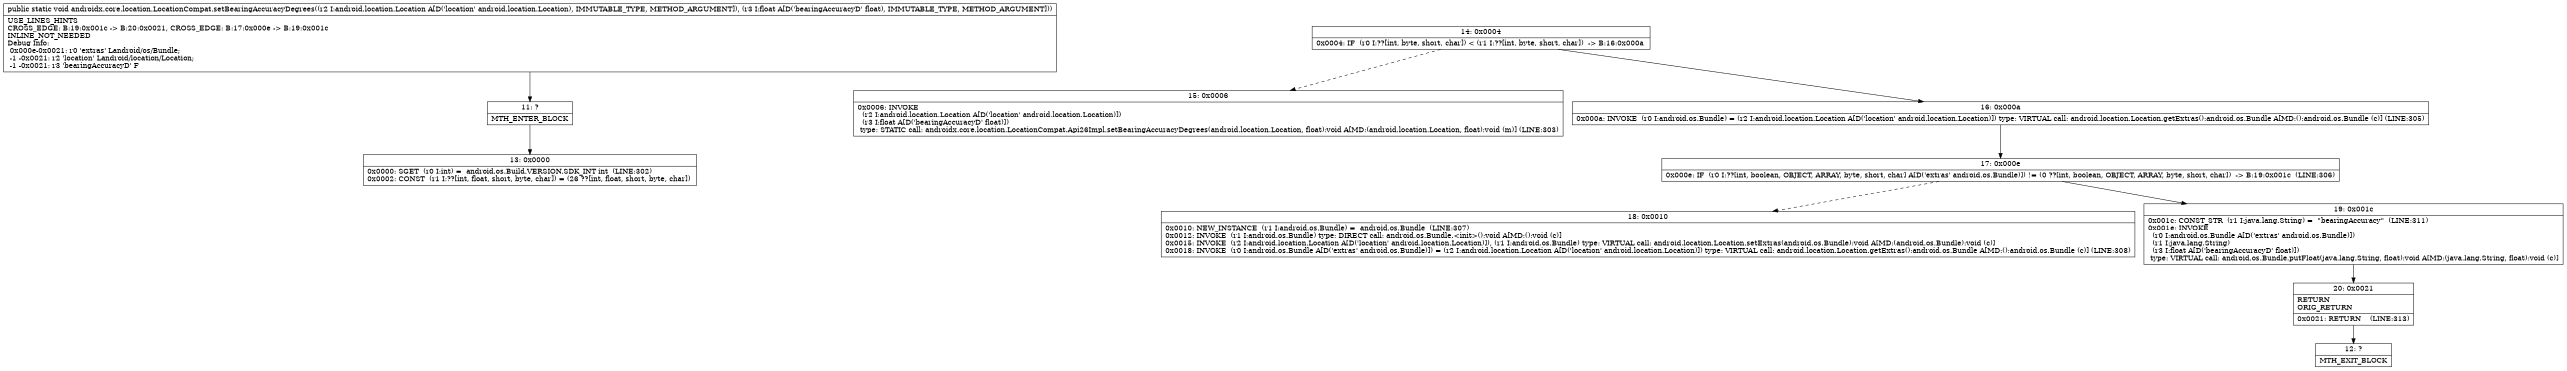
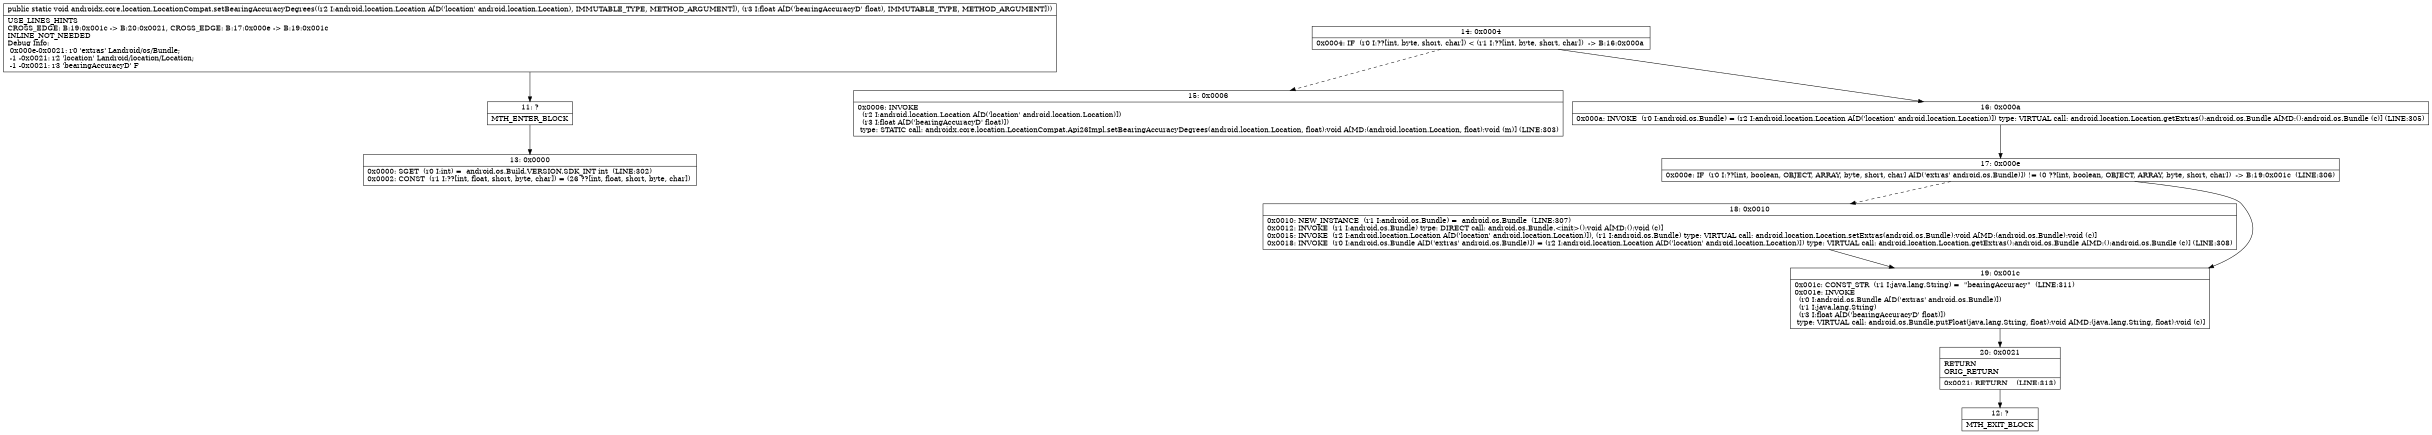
edge "18: 0x0010" -> "19: 0x001c": added
